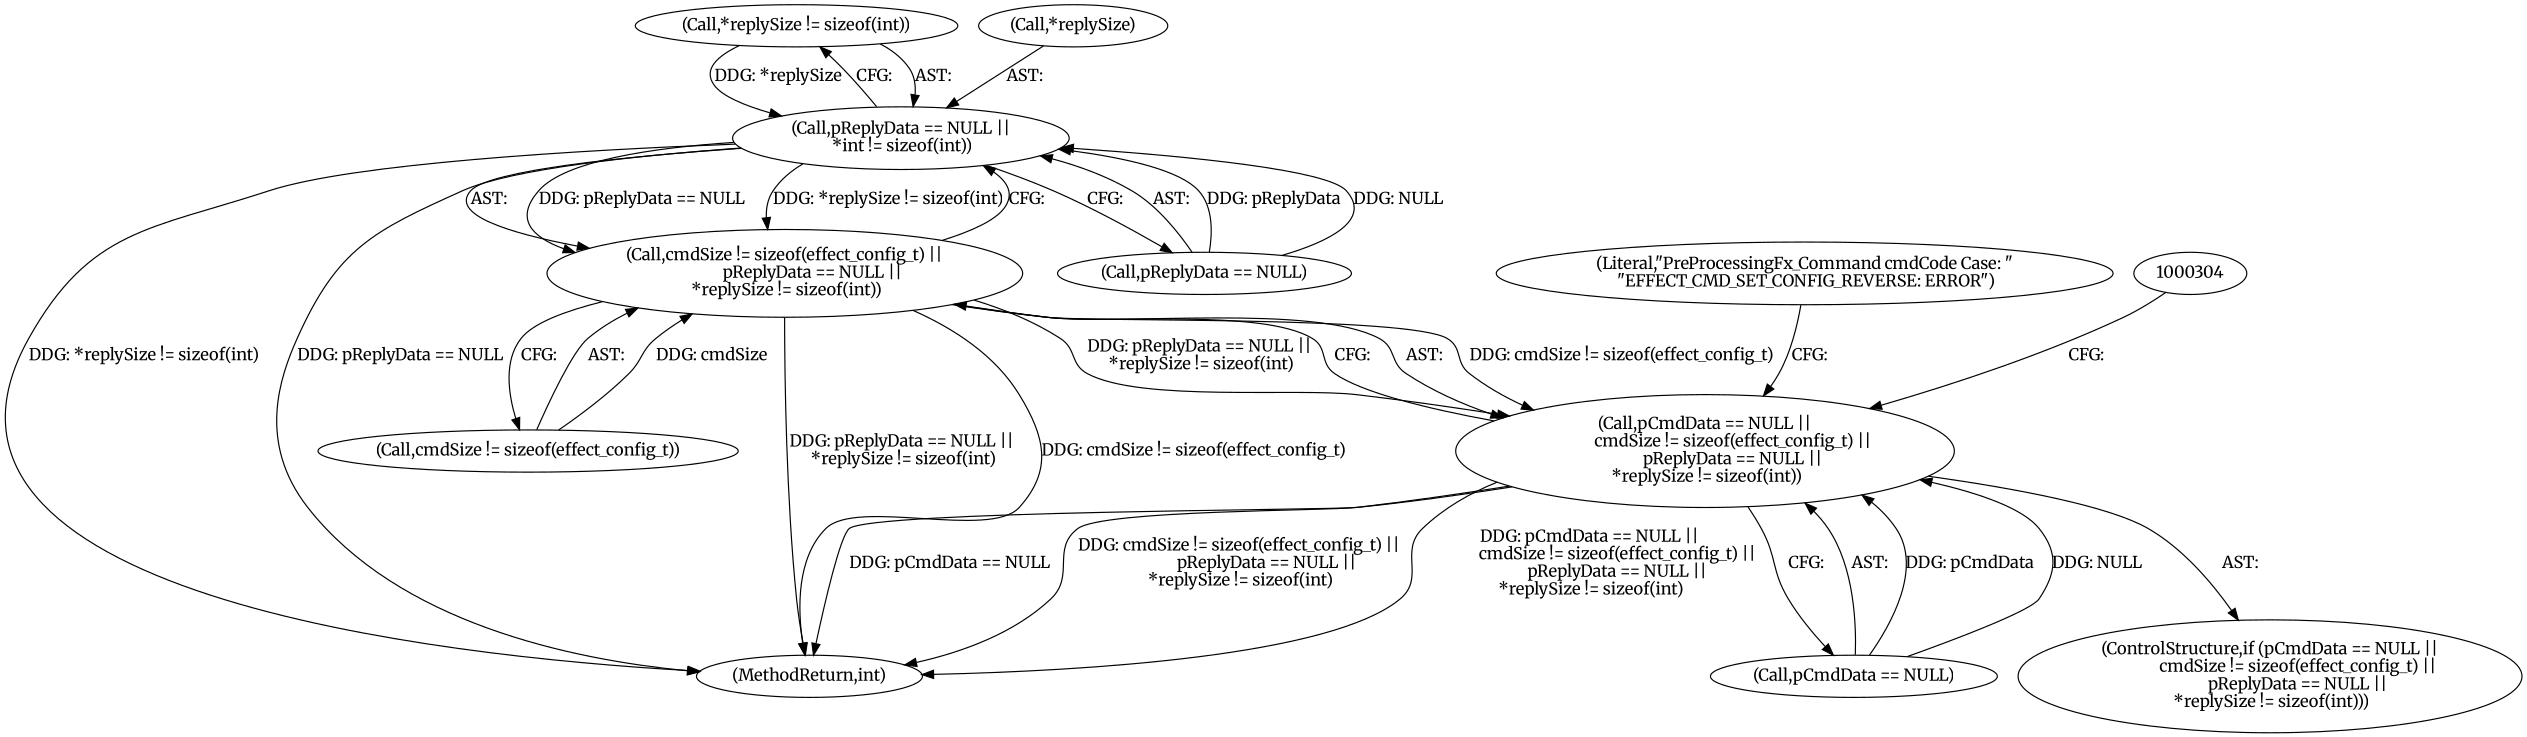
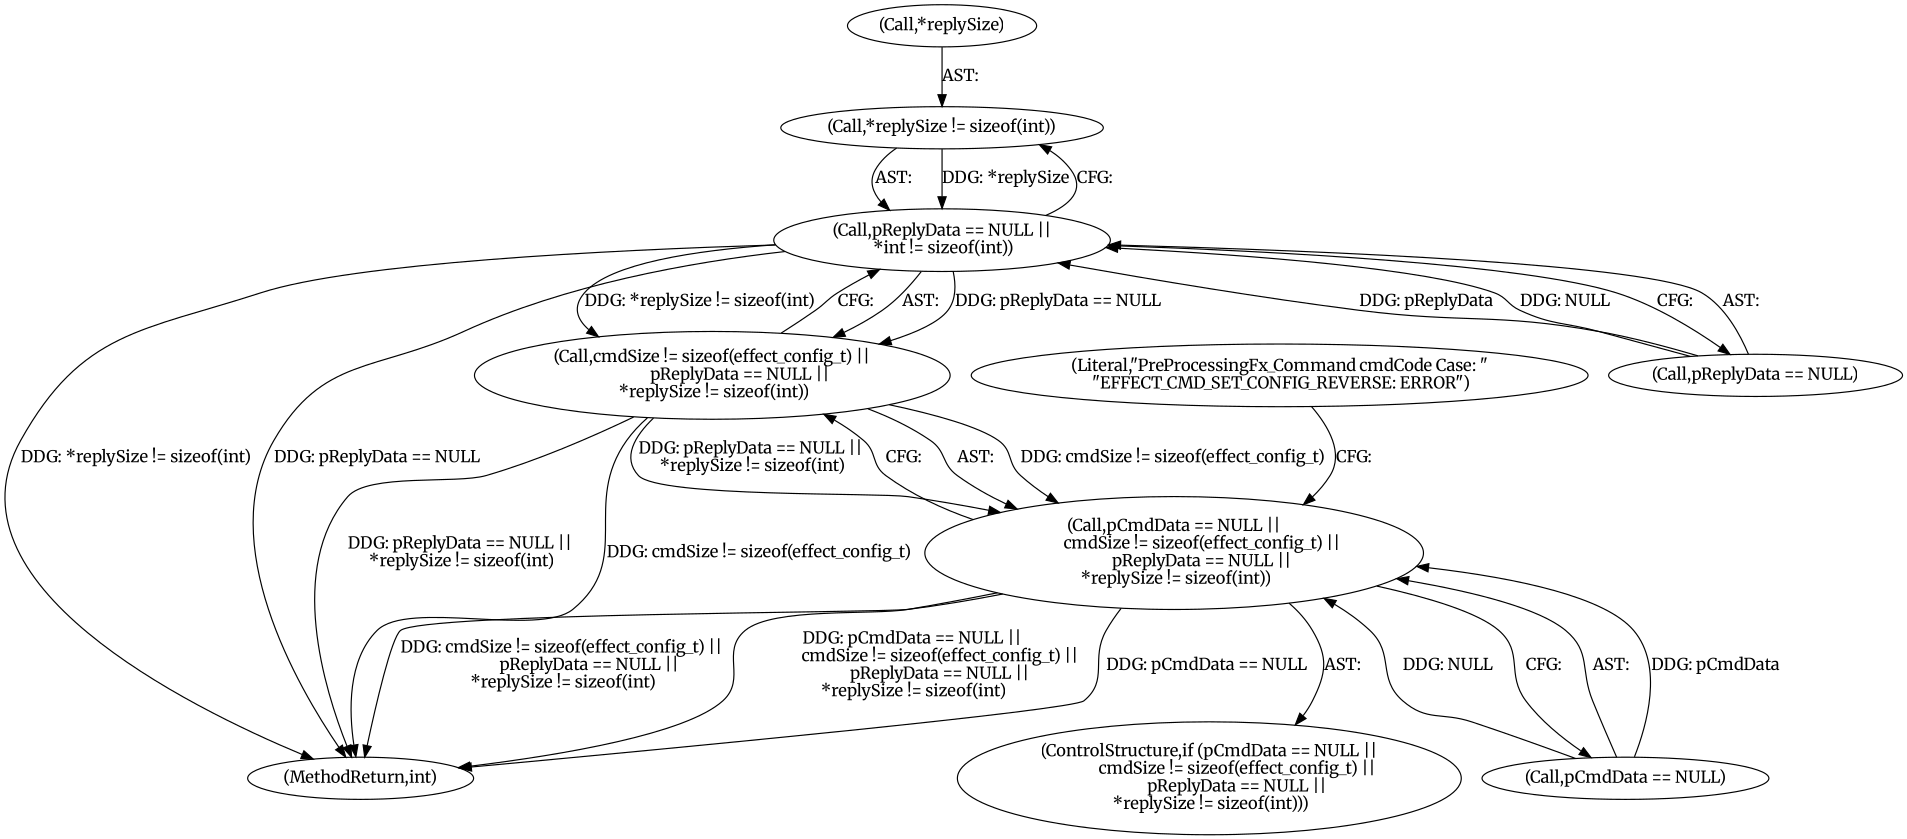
edge "(Call,*replySize)" -> "(Call,pReplyData == NULL || *int != sizeof(int))": now "(Call,*replySize)" -> "(Call,*replySize != sizeof(int))"
node "1000304": removed
node "(Call,cmdSize != sizeof(effect_config_t))": removed
